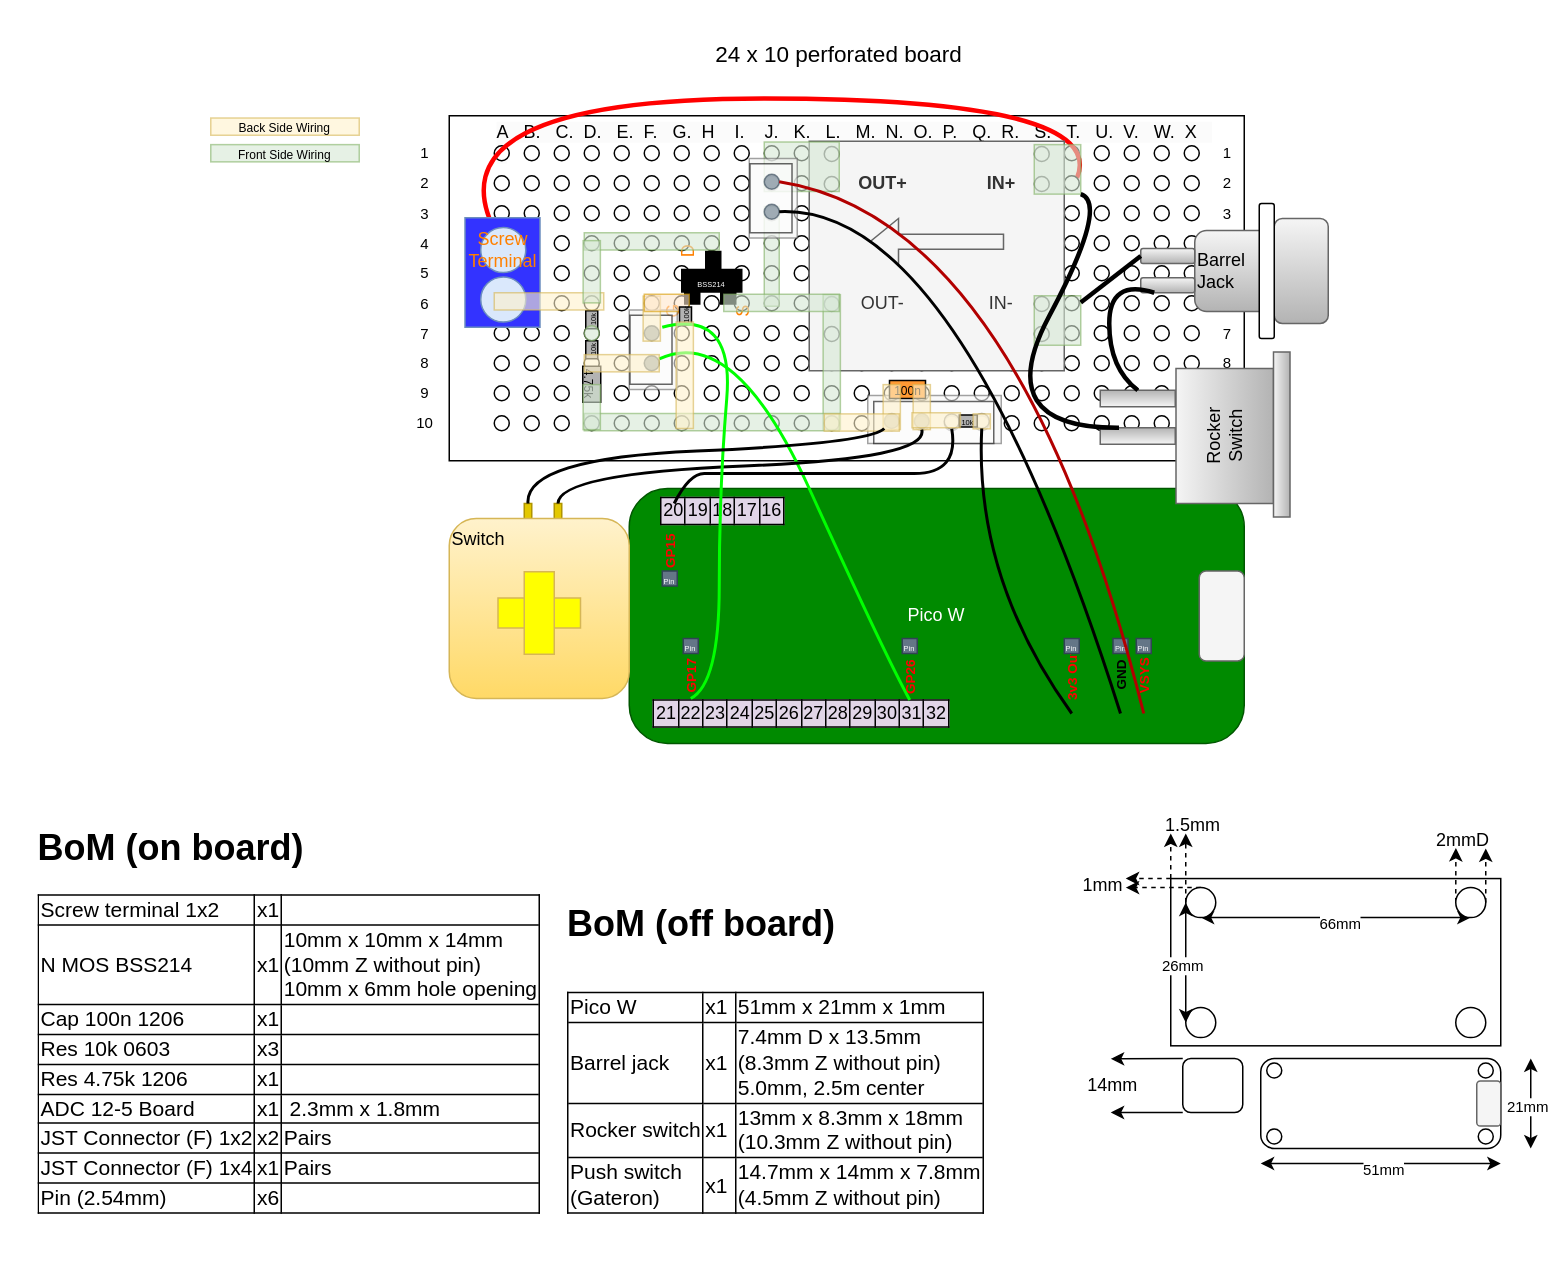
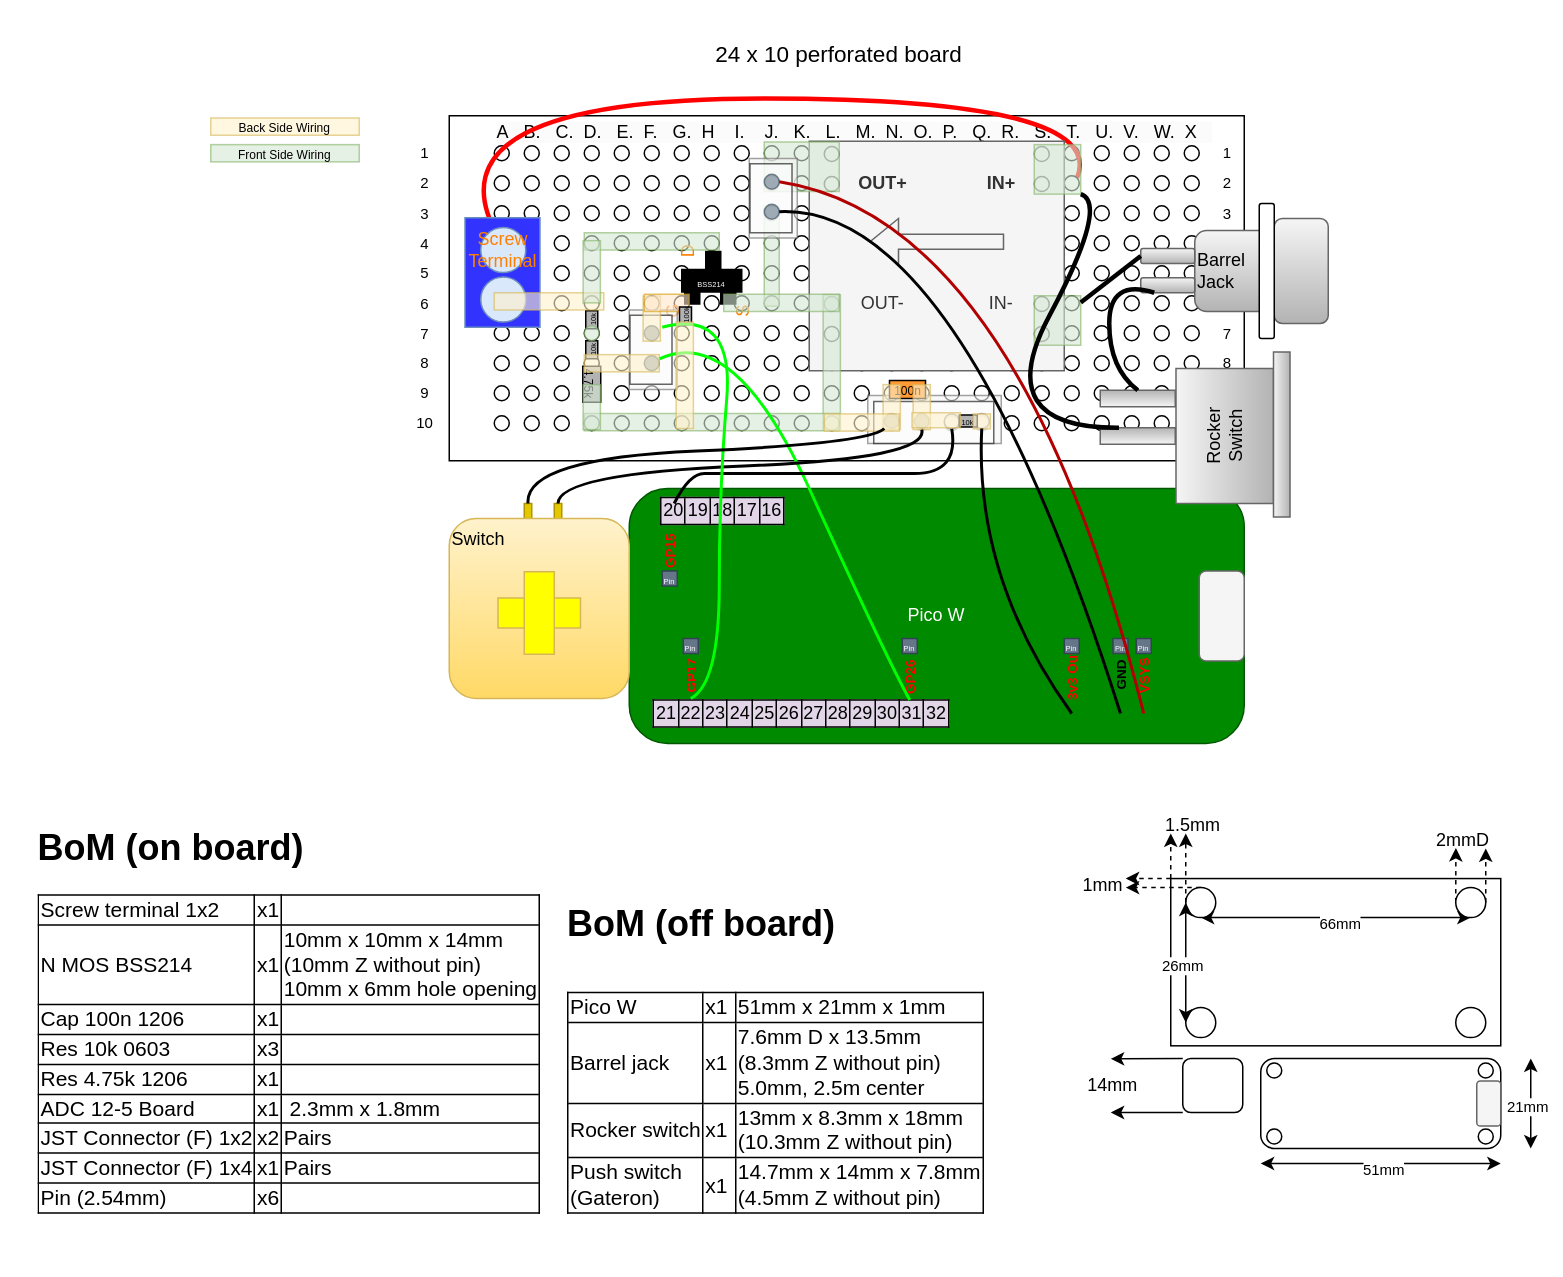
node "BoM (off board) Pico W x1 51mm x 21mm x 1mm Barrel jack x1 7.4mm D x 13.5mm (8.3mm Z without pin) 5.0mm, 2.5m center Rocker switch x1 13mm x 8.3mm x 18mm (10.3mm Z without pin) Push switch (Gateron) x1 14.7mm x 14mm x 7.8mm (4.5mm Z without pin)": label "BoM (off board) Pico W x1 51mm x 21mm x 1mm Barrel jack x1 7.4mm D x 13.5mm (8.3mm Z without pin) 5.0mm, 2.5m center Rocker switch x1 13mm x 8.3mm x 18mm (10.3mm Z without pin) Push switch (Gateron) x1 14.7mm x 14mm x 7.8mm (4.5mm Z without pin)" -> "BoM (off board) Pico W x1 51mm x 21mm x 1mm Barrel jack x1 7.6mm D x 13.5mm (8.3mm Z without pin) 5.0mm, 2.5m center Rocker switch x1 13mm x 8.3mm x 18mm (10.3mm Z without pin) Push switch (Gateron) x1 14.7mm x 14mm x 7.8mm (4.5mm Z without pin)"
